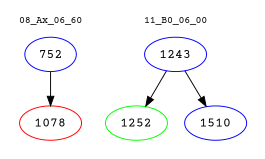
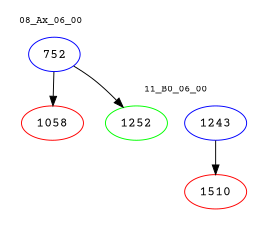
cluster "08_Ax_06_60": label "08_Ax_06_60" -> "08_Ax_06_00"
edge "1243" -> "1252": now "752" -> "1252"
node "1078": label "1078" -> "1058"
node "1510": color blue -> red
